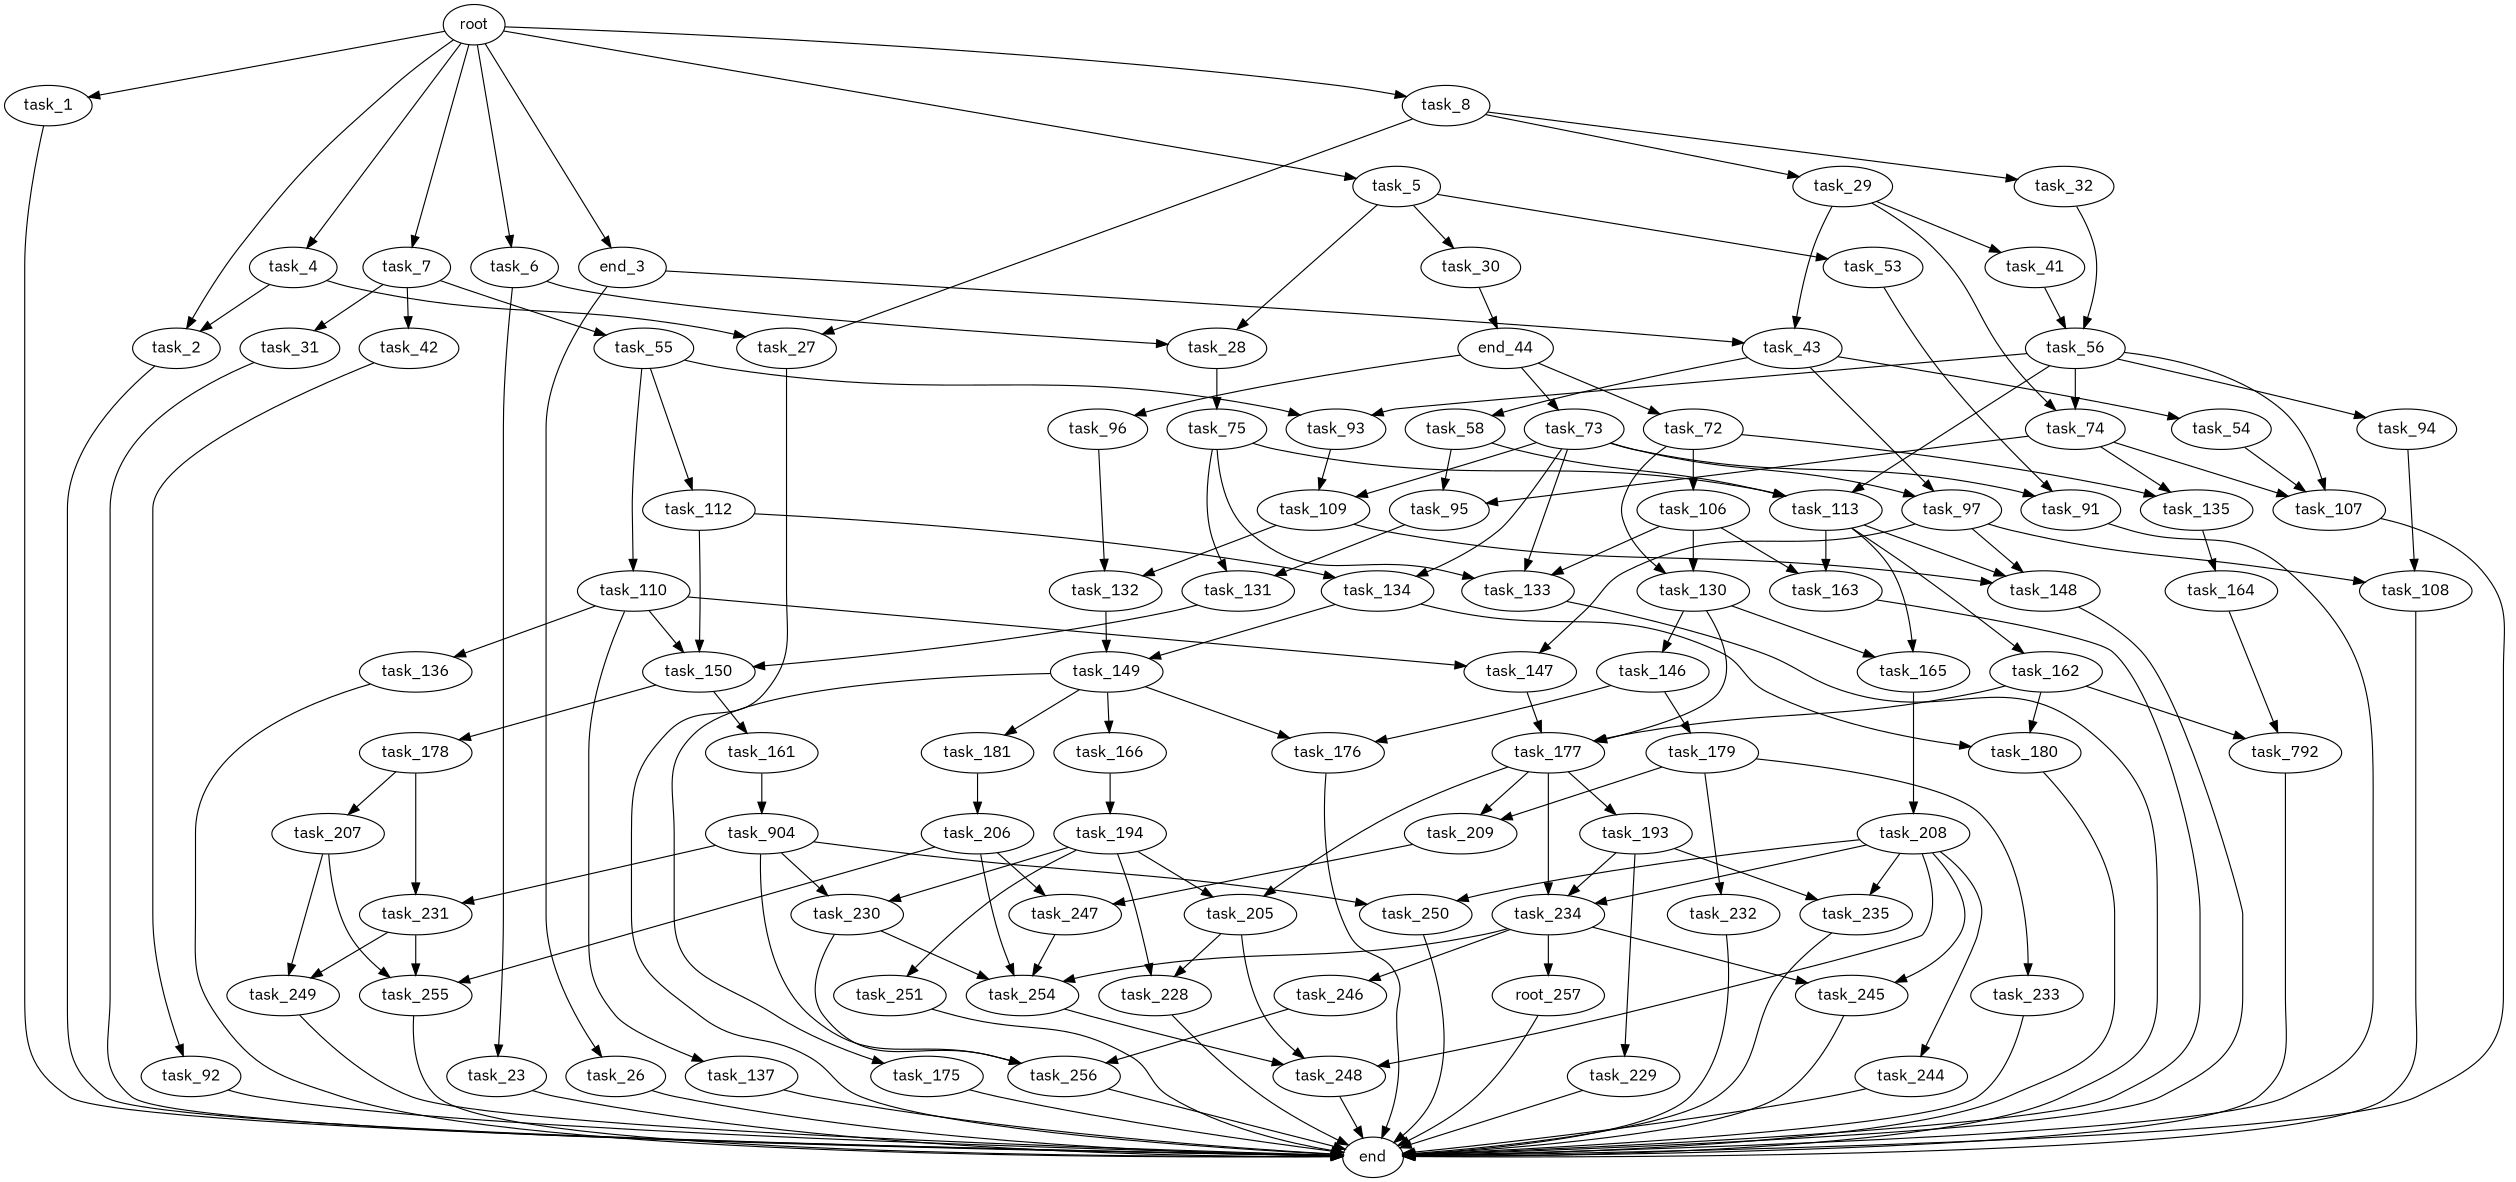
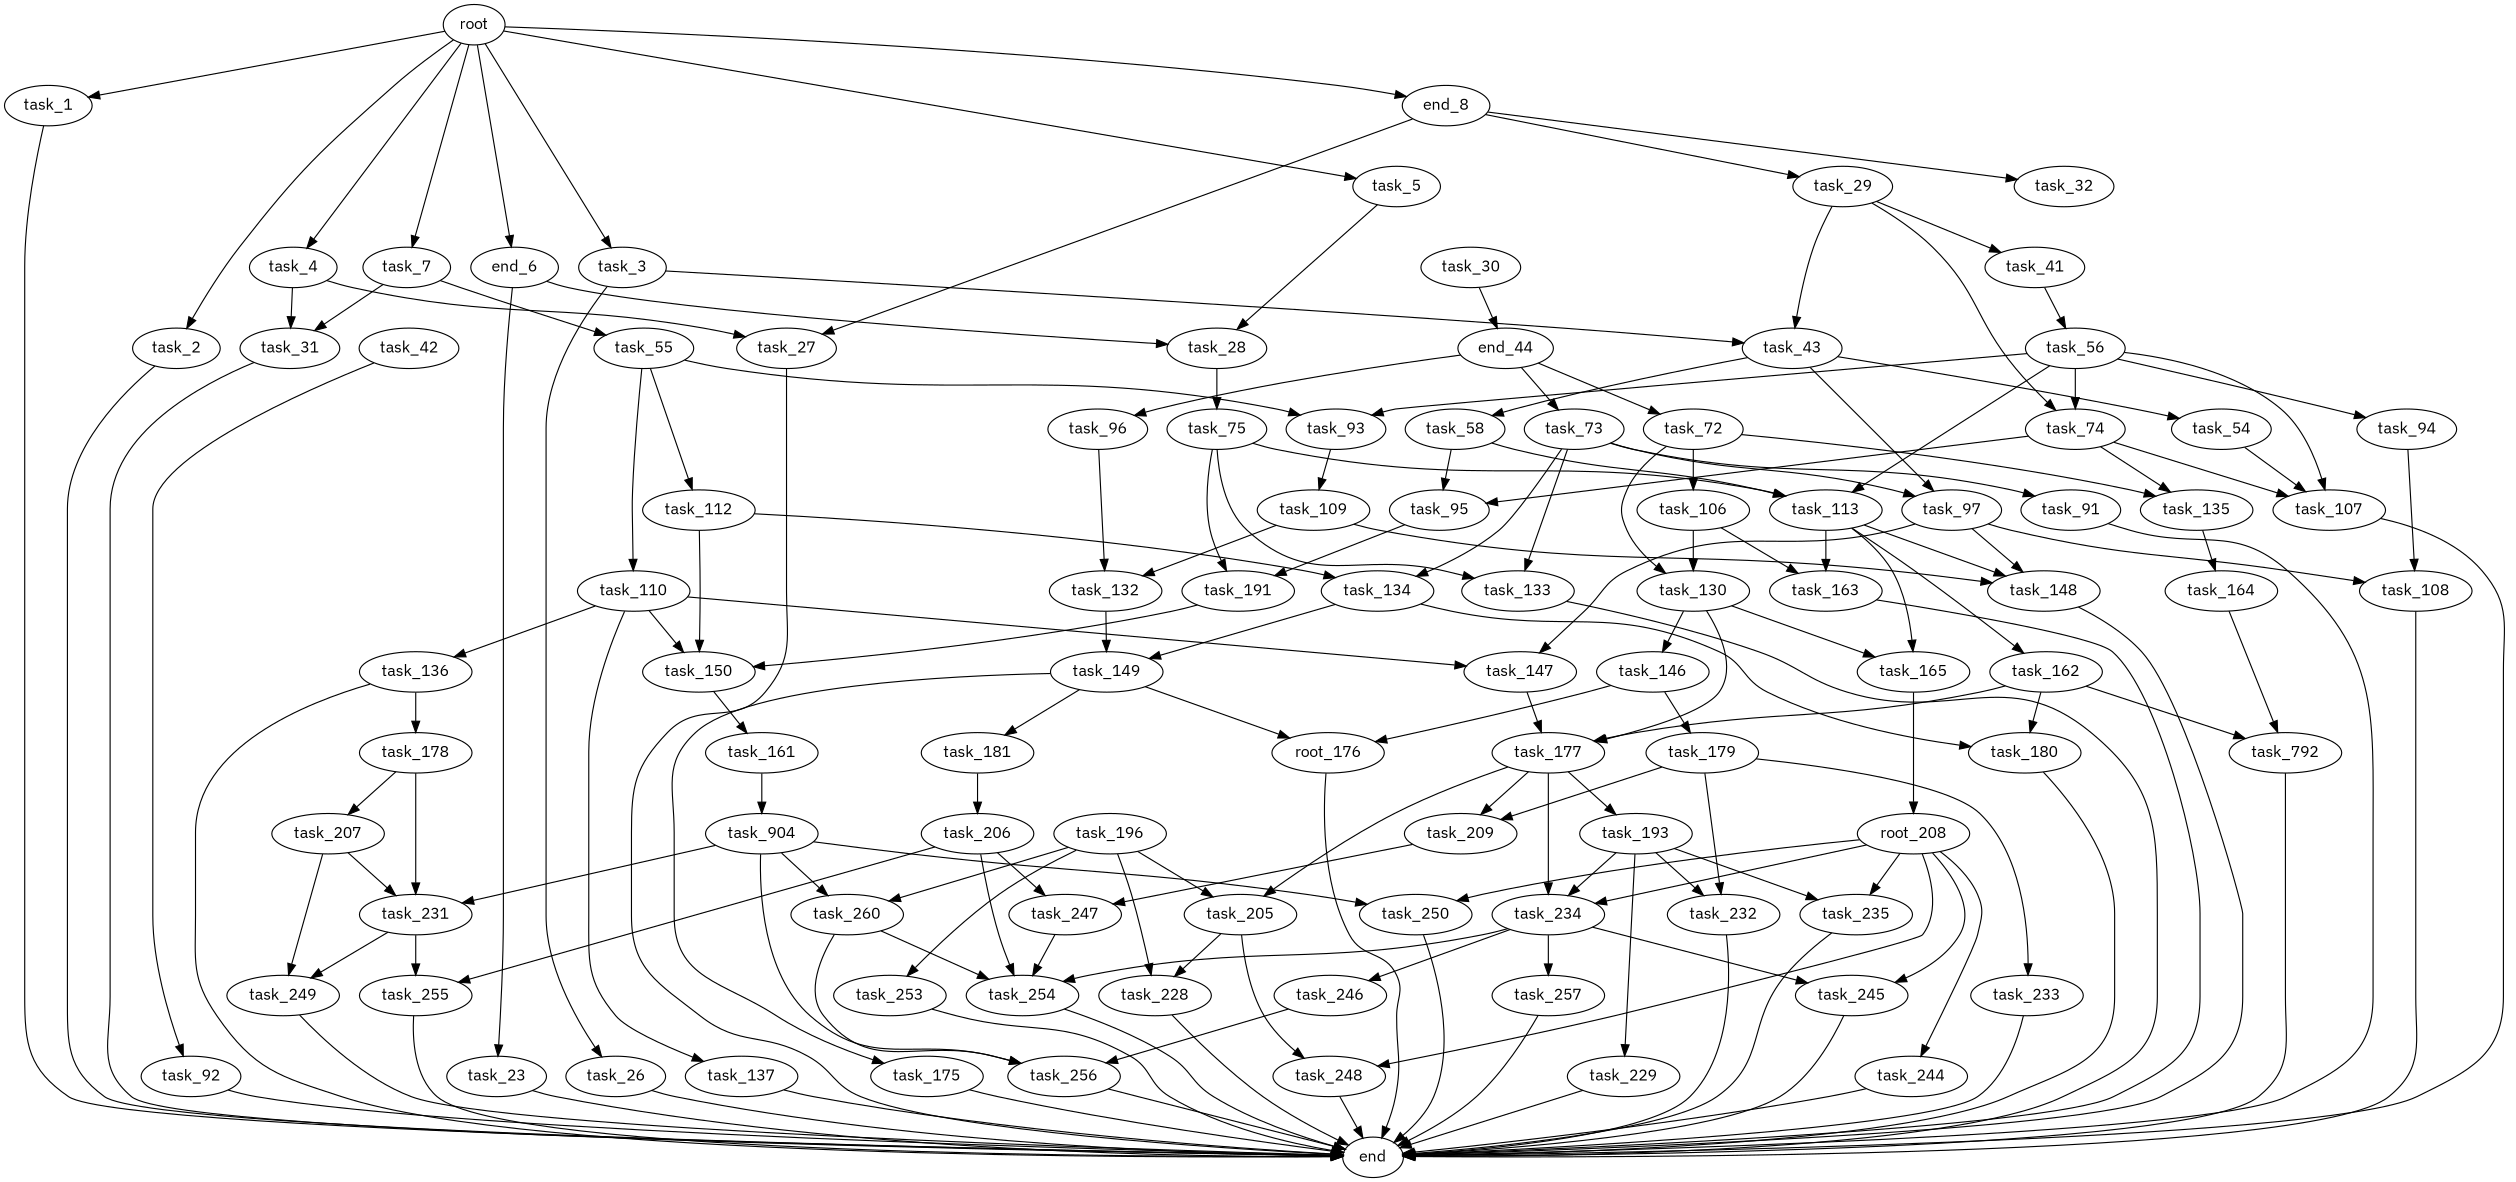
node "task_8": label "task_8" -> "end_8"
edge "task_5" -> "task_30": removed
edge "task_32" -> "task_56": removed
node "task_6": label "task_6" -> "end_6"
node "end_3": label "end_3" -> "task_3"
node "task_53": removed
edge "task_4" -> "task_2": now "task_4" -> "task_31"
edge "task_7" -> "task_42": removed
edge "task_73" -> "task_109": removed
edge "task_106" -> "task_133": removed
node "task_131": label "task_131" -> "task_191"
edge "task_150" -> "task_178": now "task_136" -> "task_178"
node "task_166": removed
node "task_176": label "task_176" -> "root_176"
node "task_194": label "task_194" -> "task_196"
node "task_208": label "task_208" -> "root_208"
edge "task_193" -> "task_232": added
node "task_230": label "task_230" -> "task_260"
edge "task_207" -> "task_255": now "task_207" -> "task_231"
node "task_251": label "task_251" -> "task_253"
node "root_257": label "root_257" -> "task_257"
edge "task_254" -> "task_248": now "task_254" -> "end"
